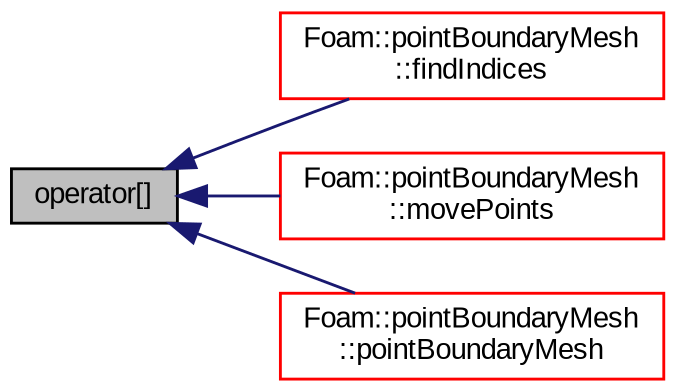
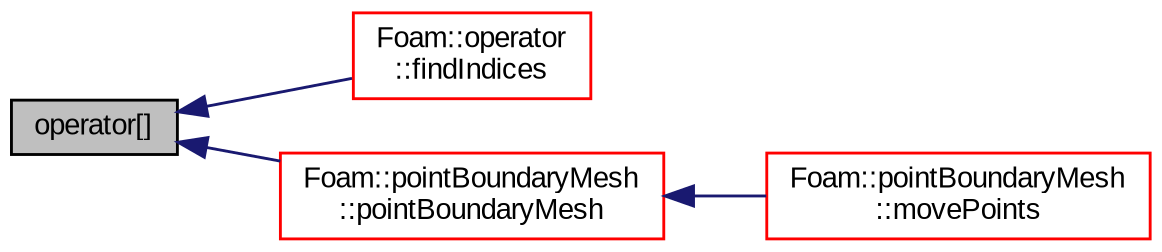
node "Foam::pointBoundaryMesh ::findIndices": label "Foam::pointBoundaryMesh ::findIndices" -> "Foam::operator ::findIndices"
edge "Foam::pointBoundaryMesh ::movePoints" -> "operator[]": now "Foam::pointBoundaryMesh ::movePoints" -> "Foam::pointBoundaryMesh ::pointBoundaryMesh"
